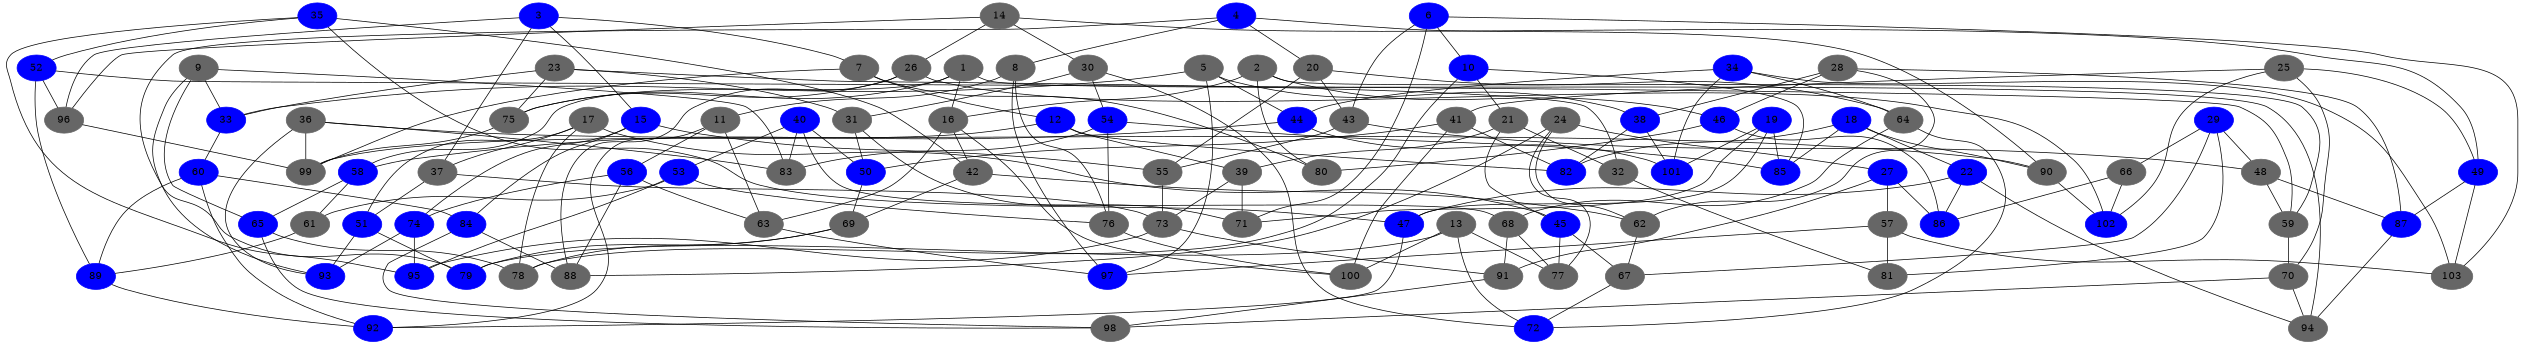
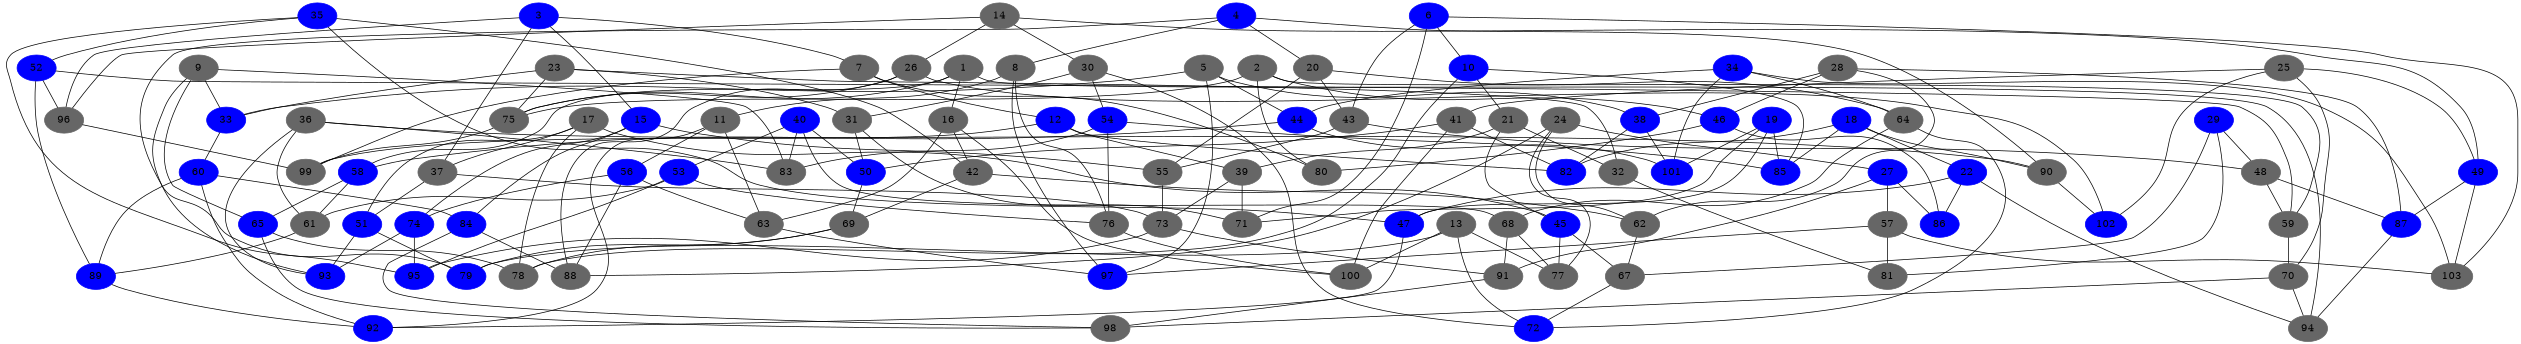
edge "2" -- "16": now "2" -- "75"
edge "36" -- "99": now "36" -- "61"
node "66": removed
